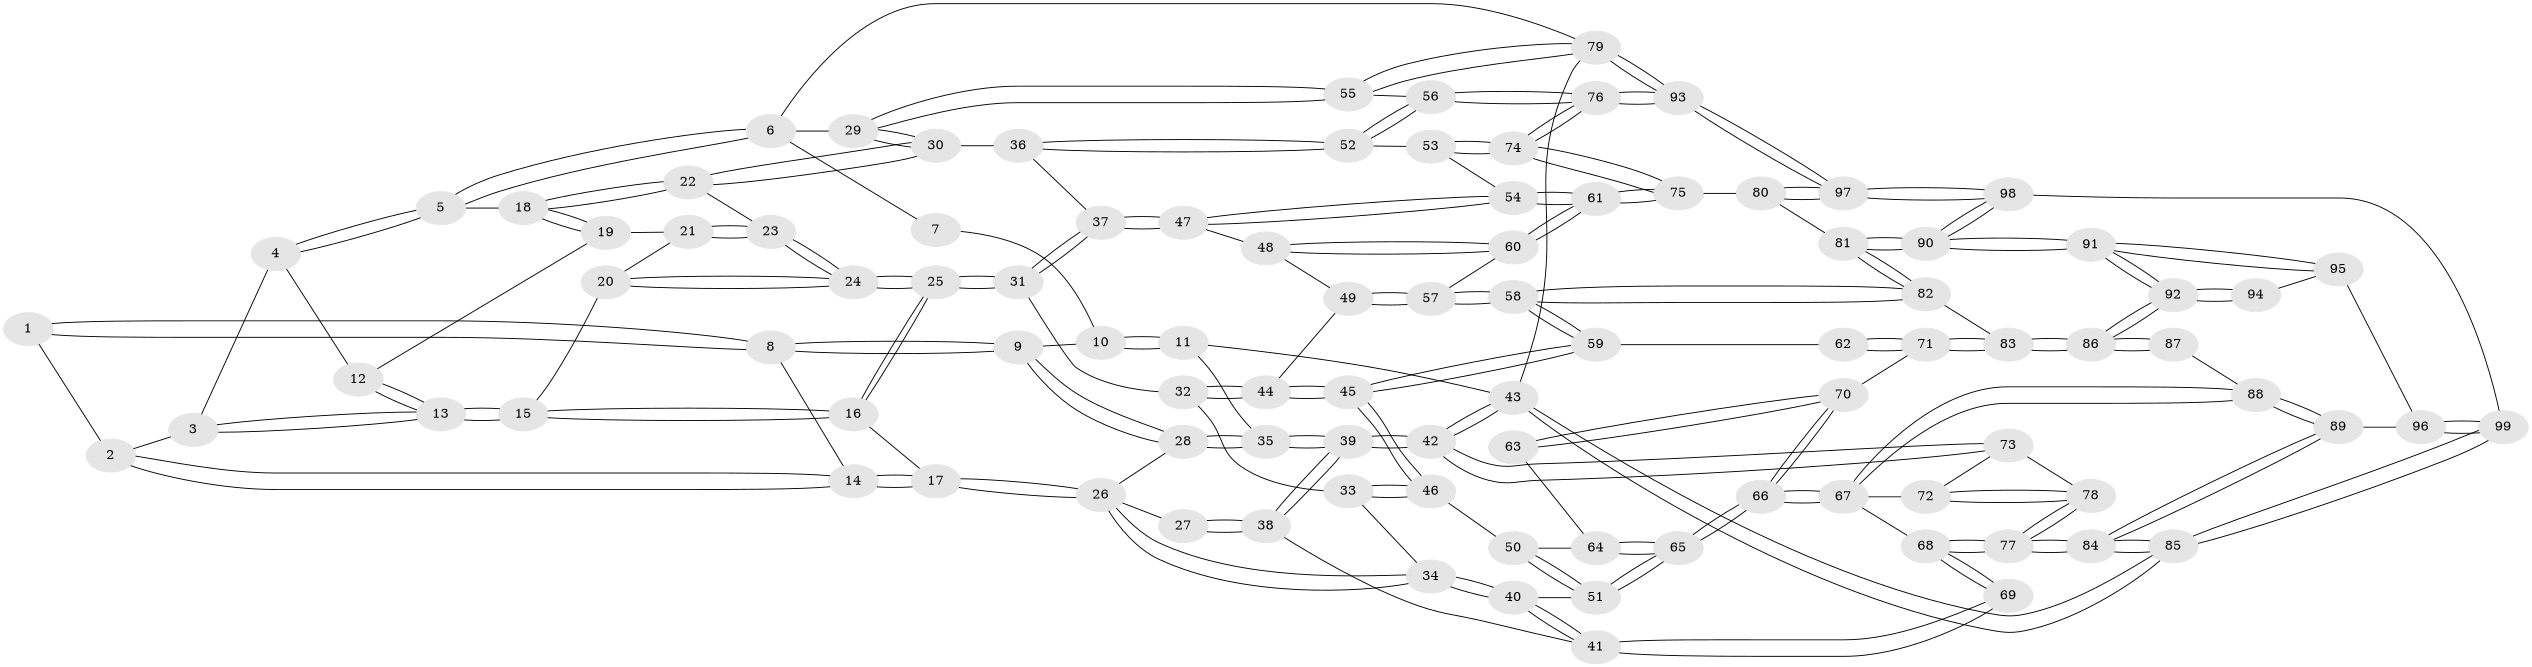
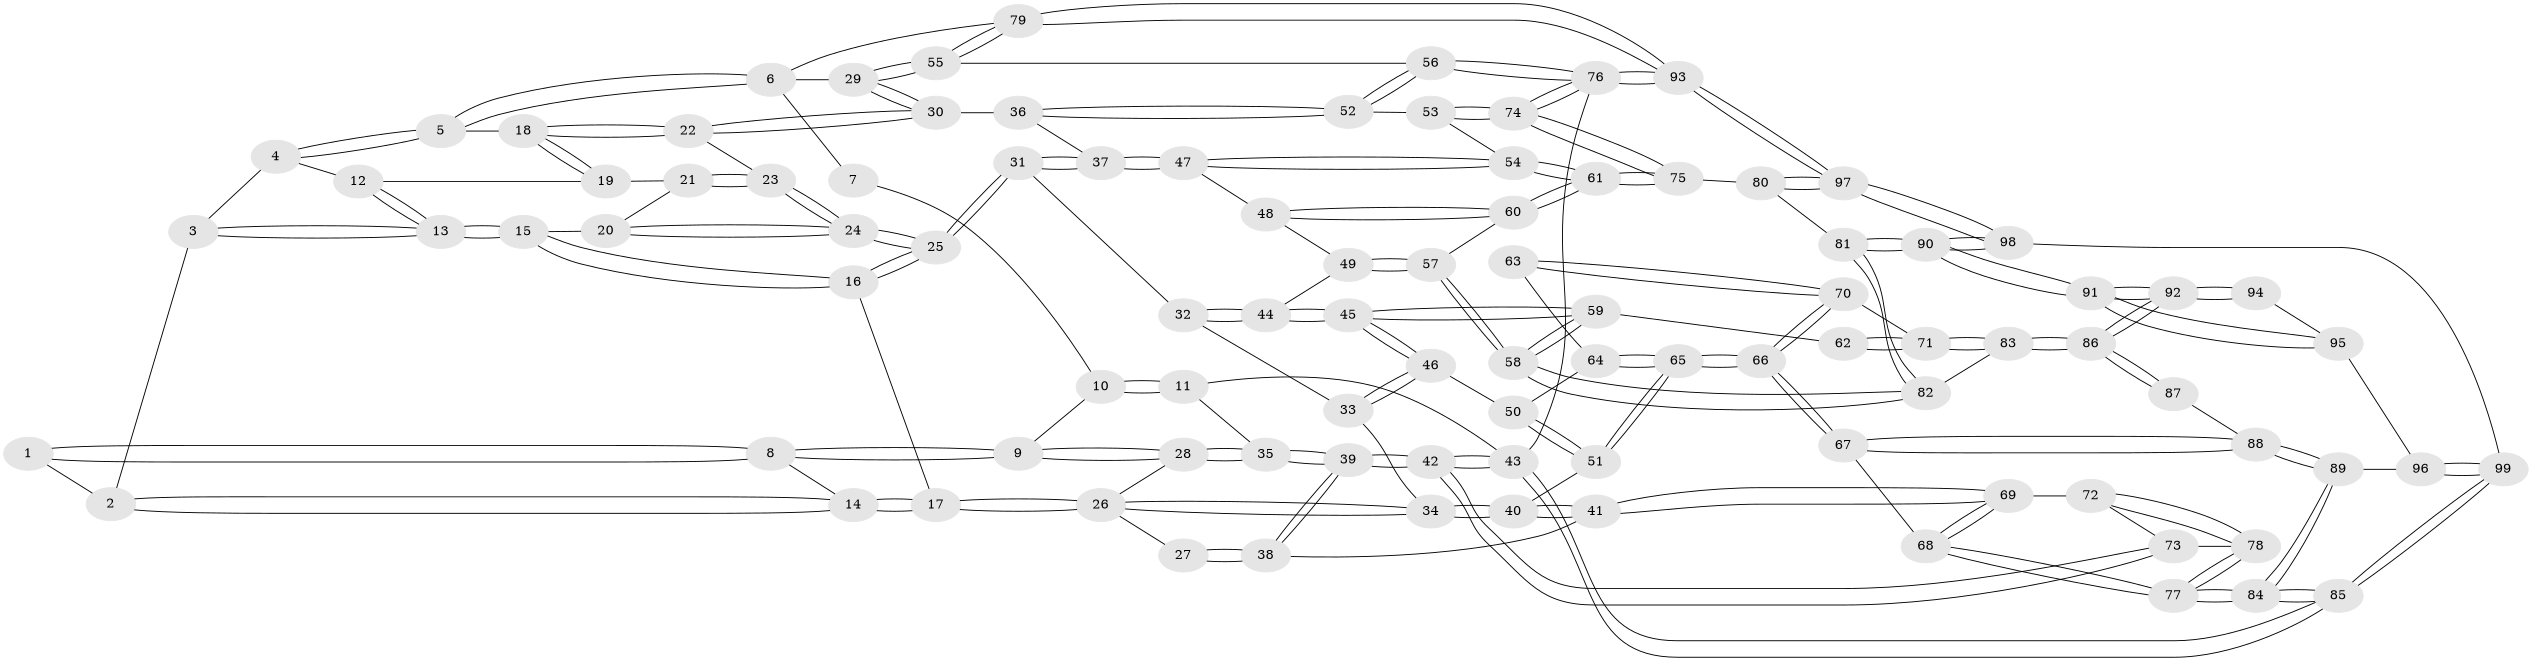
edge "79" -- "43": now "76" -- "43"
edge "67" -- "72": now "69" -- "72"
